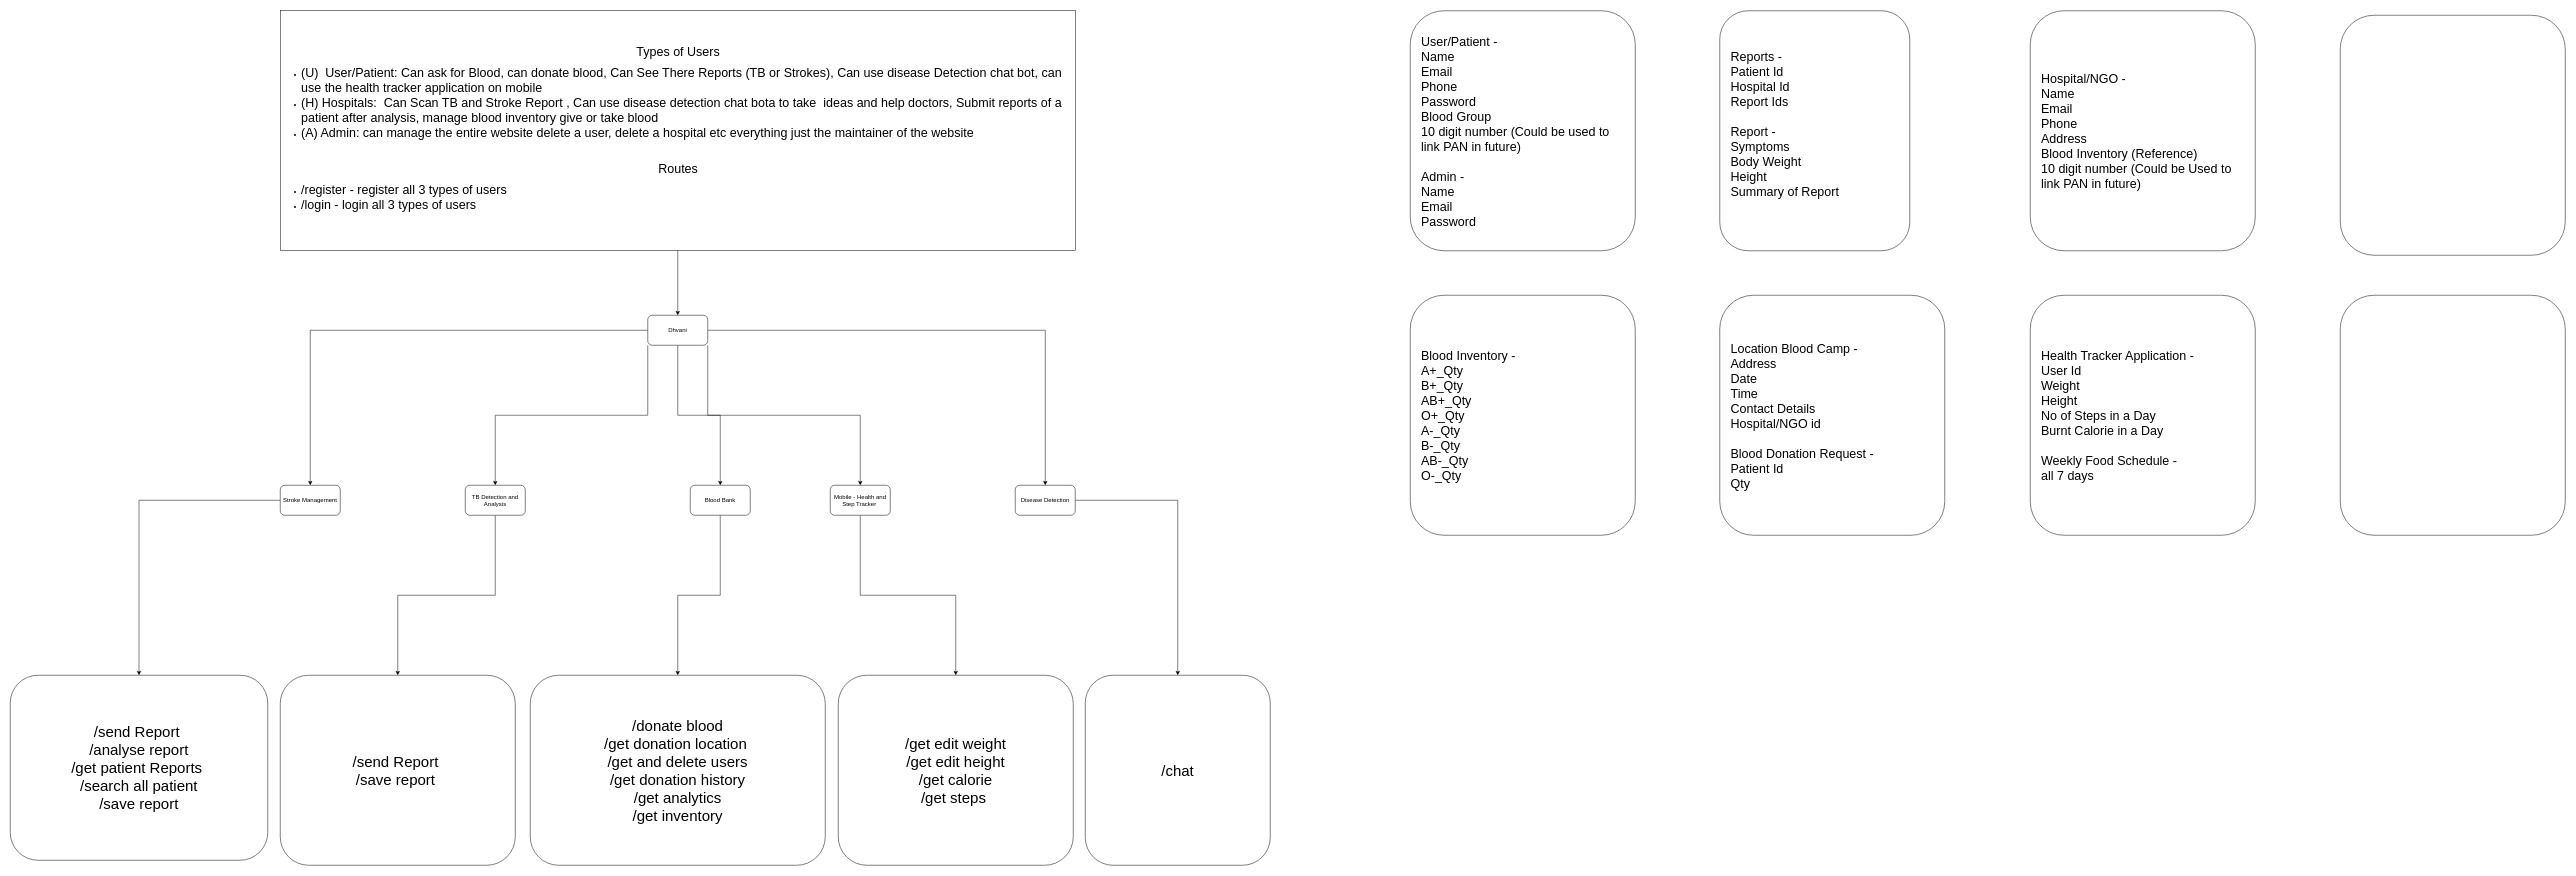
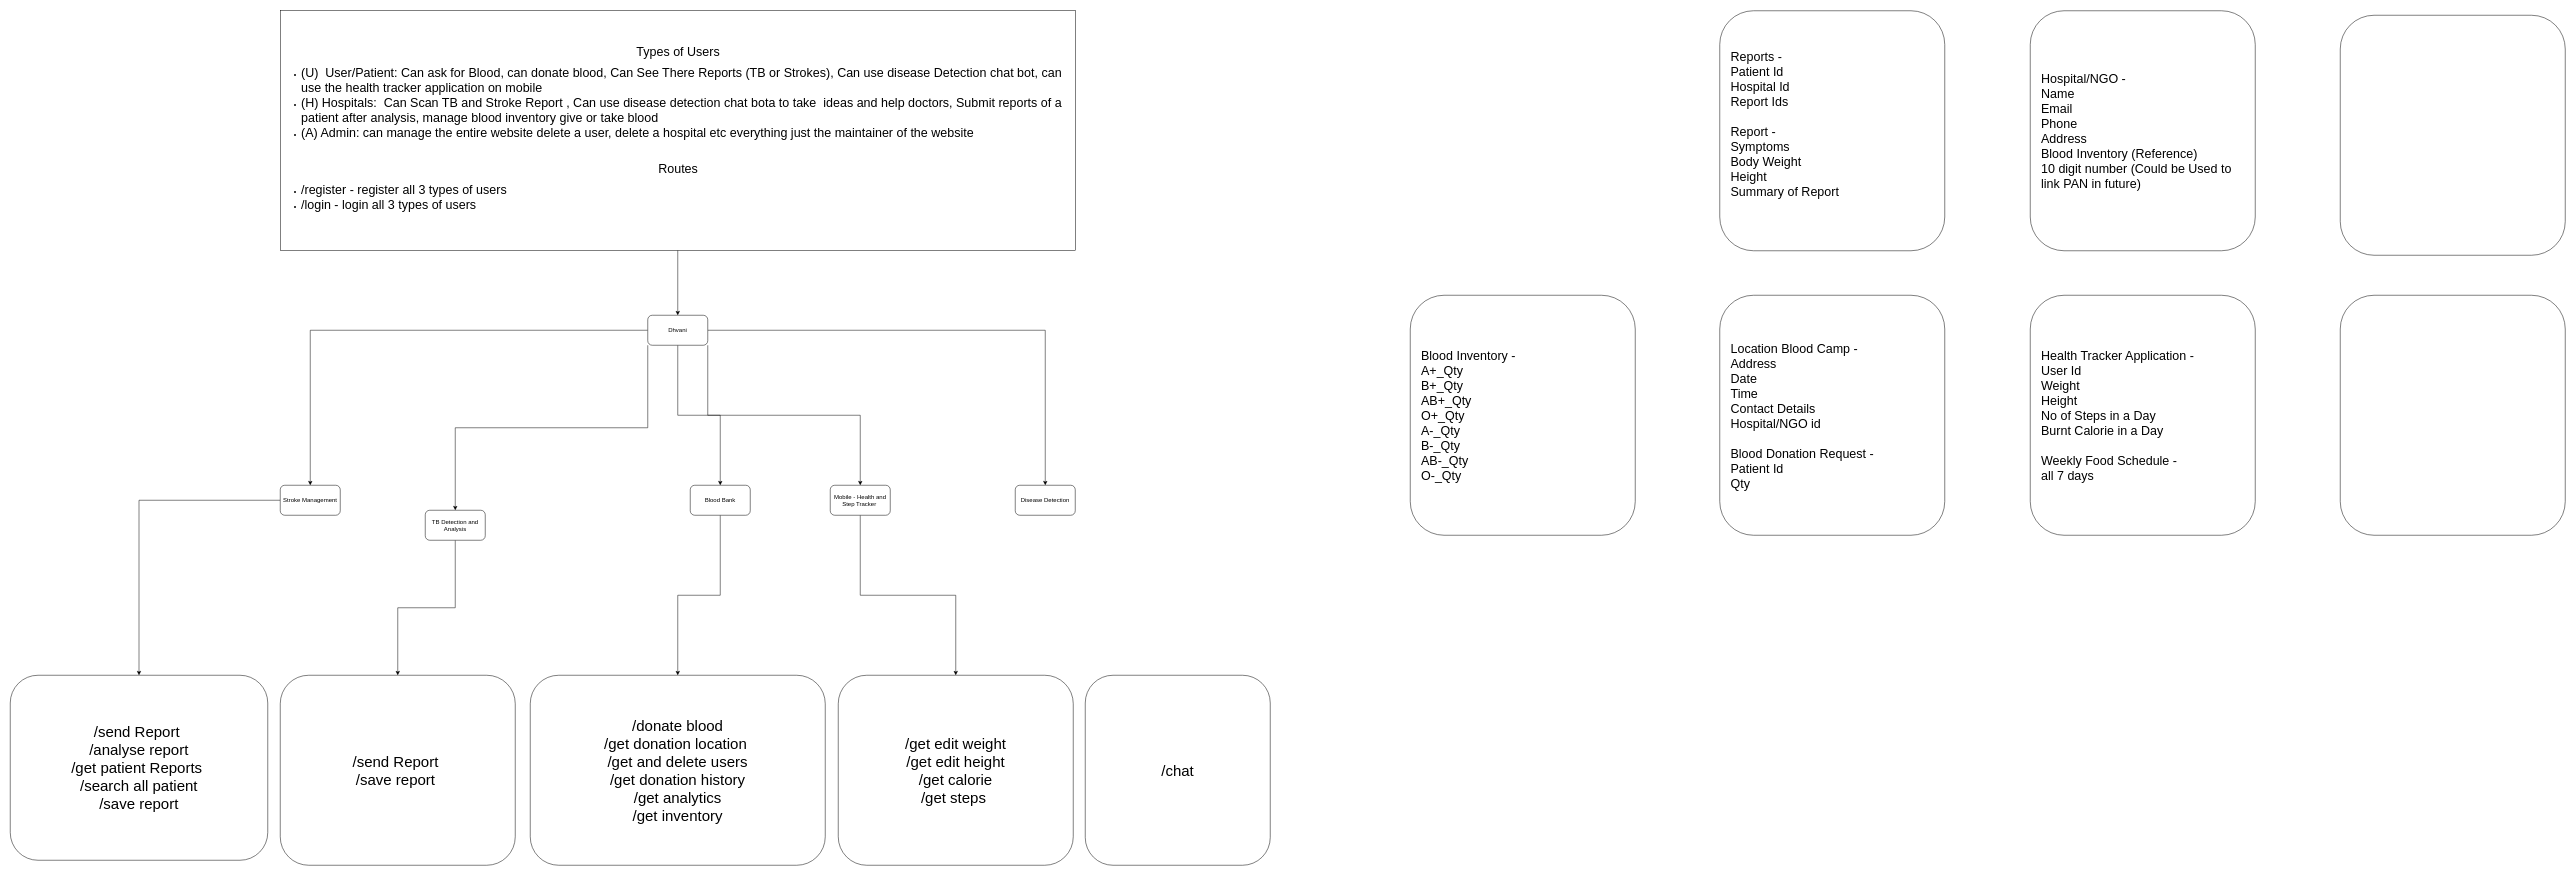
node "User/Patient - Name Email Phone Password Blood Group 10 digit number (Could be used to link PAN in future) Admin - Name Email Password": removed
node "Reports - Patient Id Hospital Id Report Ids Report - Symptoms Body Weight Height Summary of Report": size 190x240 -> 225x240
node "TB Detection and Analysis": moved (495, 500) -> (455, 525)
edge "Disease Detection" -> "/chat": removed
